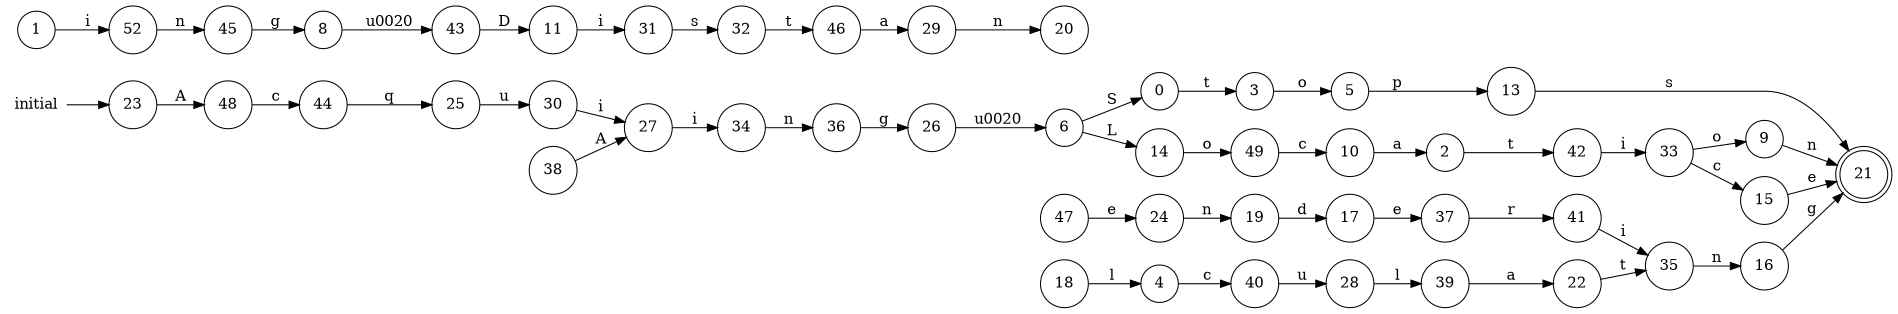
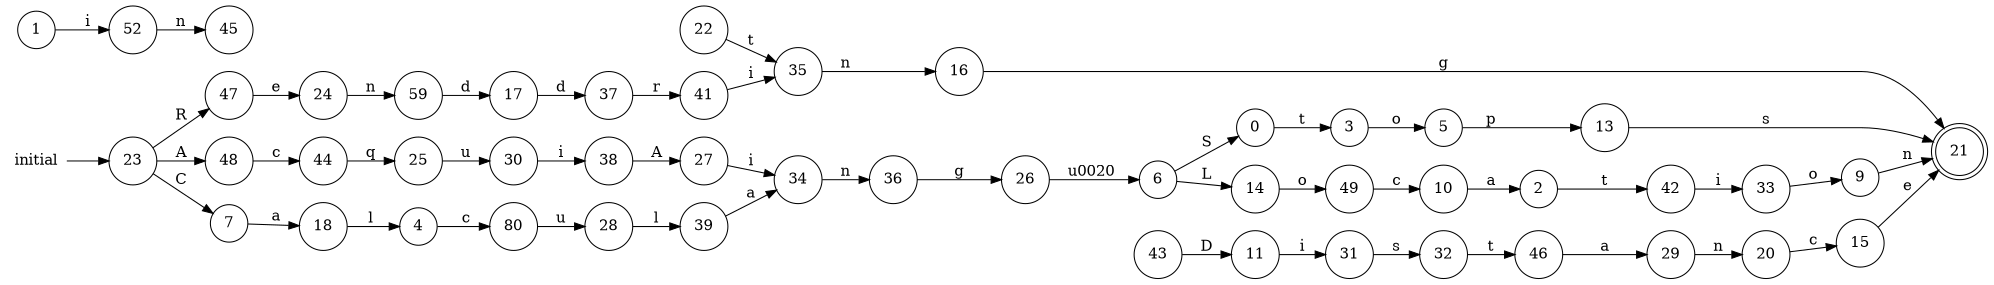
node "8": removed
edge "30" -> "27": now "30" -> "38"
edge "23" -> "47": added, label "R"
edge "33" -> "15": now "20" -> "15"
edge "17" -> "37": label "e" -> "d"
node "19": label "19" -> "59"
node "7": added
node "40": label "40" -> "80"
edge "39" -> "22": now "39" -> "34"
